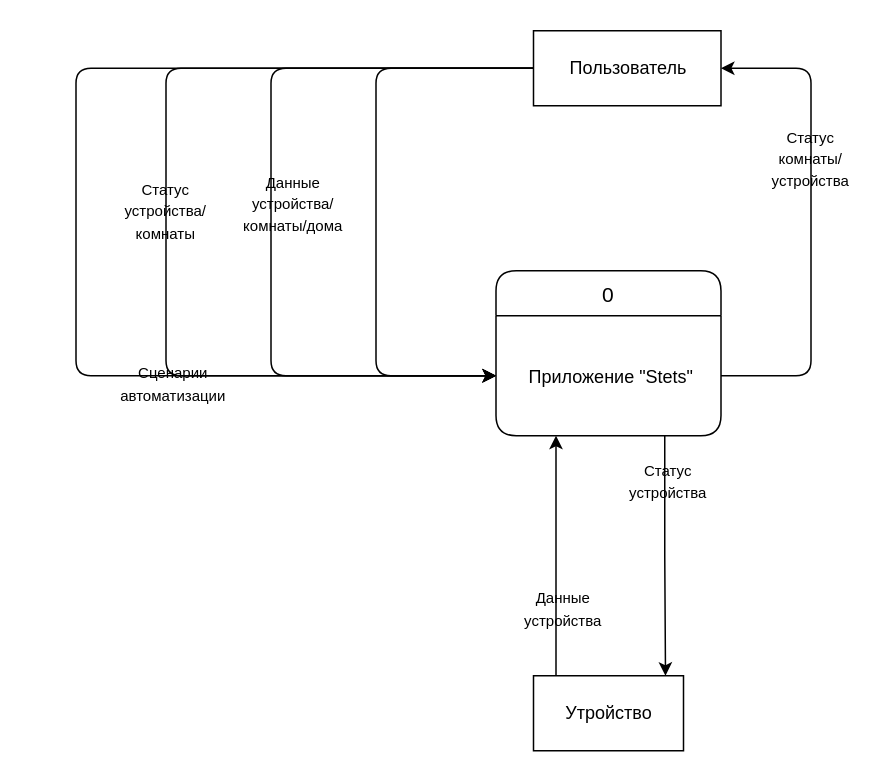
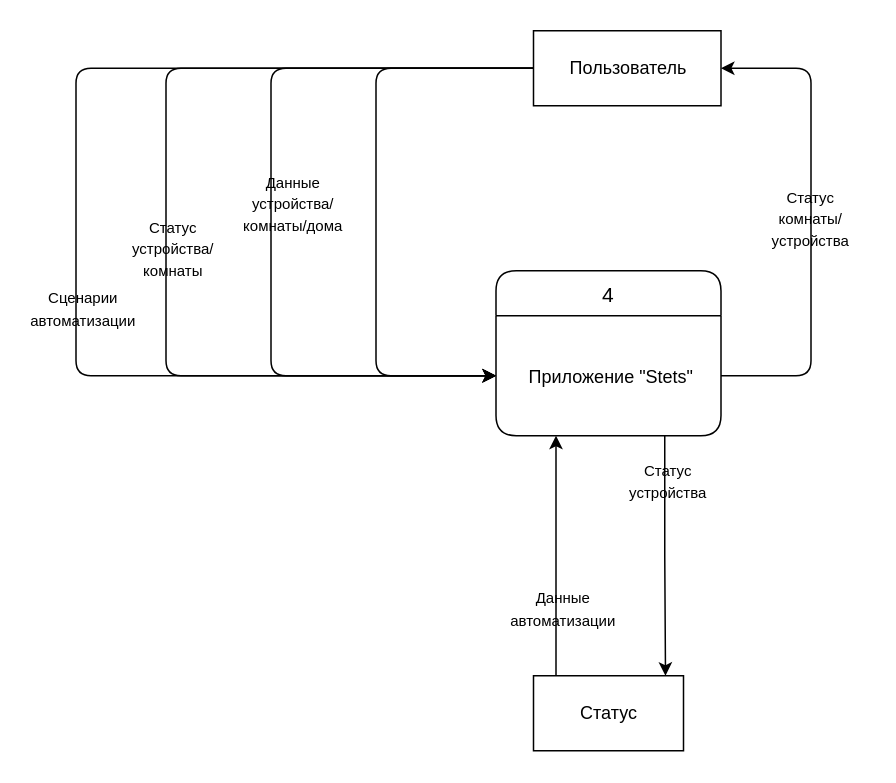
node "Статус комнаты/устройства": moved (811, 158) -> (811, 218)
node "Статус устройства/комнаты": moved (166, 211) -> (173, 248)
node "0": label "0" -> "4"
node "Сценарии автоматизации": moved (173, 383) -> (83, 308)
node "Данные устройства": label "Данные устройства" -> "Данные автоматизации"
node "Утройство": label "Утройство" -> "Статус"
